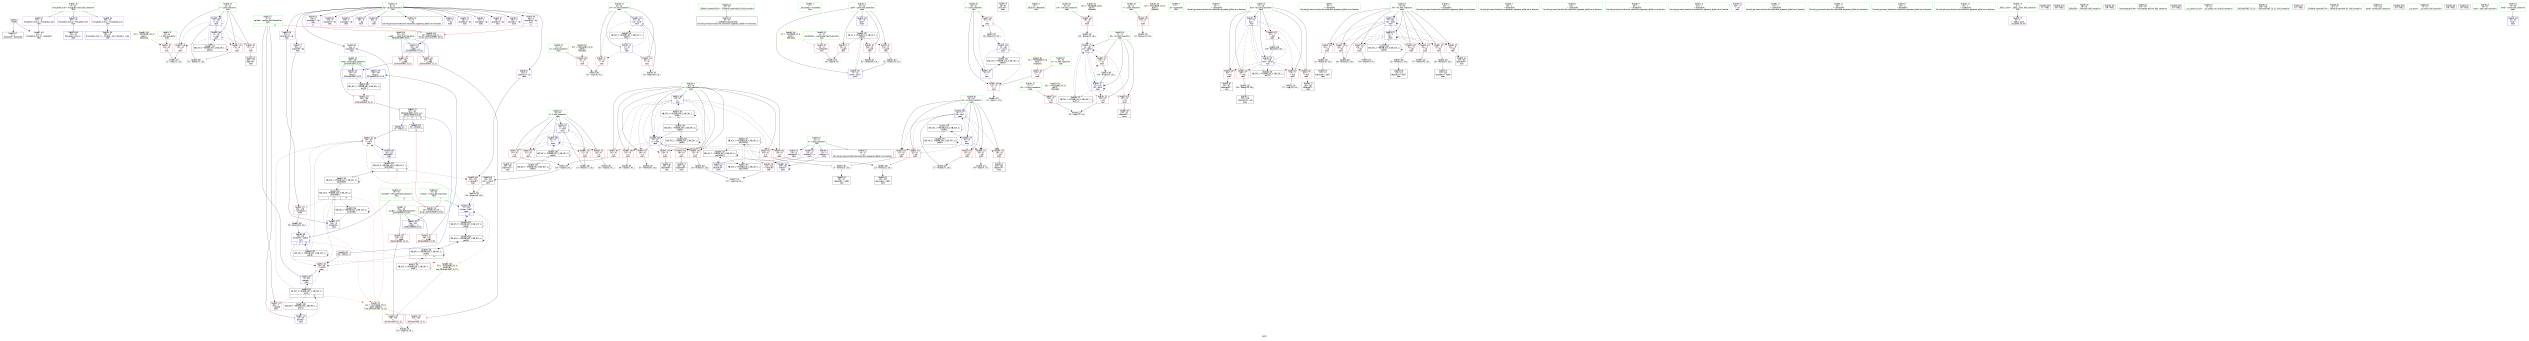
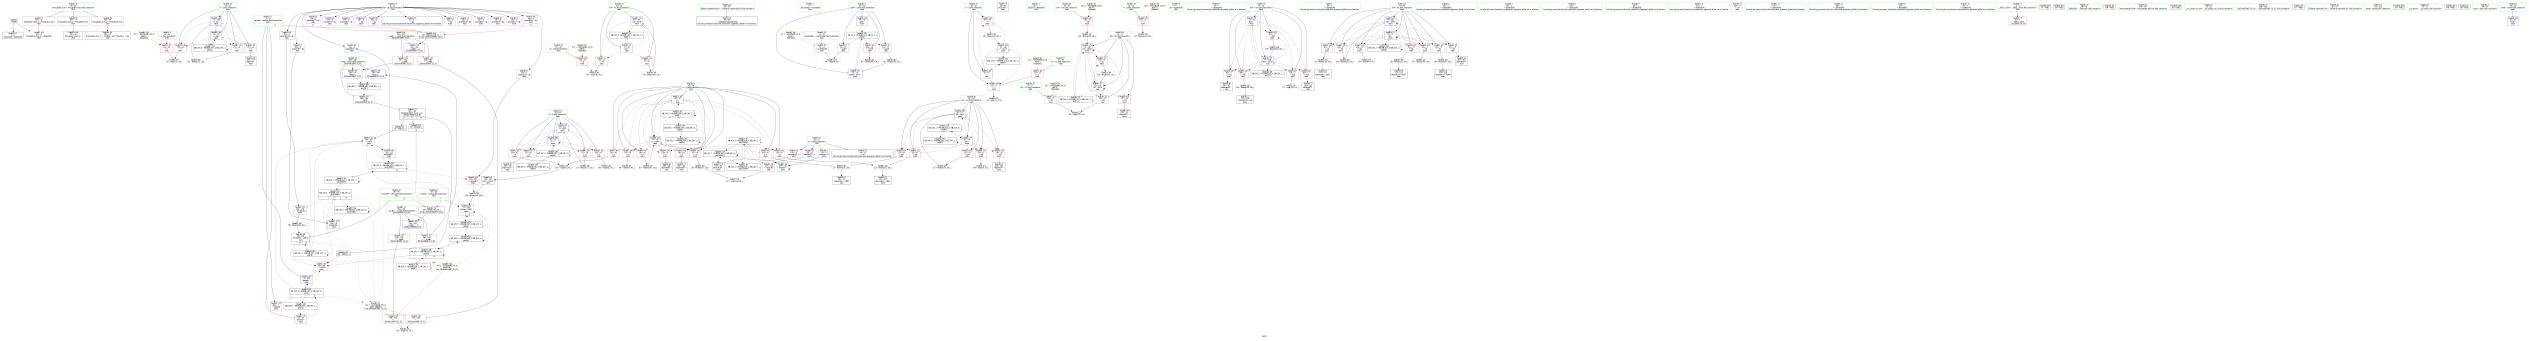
edge "NodeID: 299" -> "NodeID: 184": now "NodeID: 257" -> "NodeID: 184"
